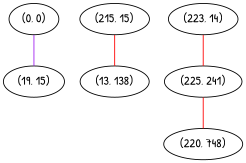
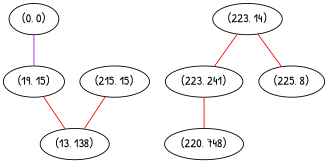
node "(225, 241)": label "(225, 241)" -> "(223, 241)"
node "(225, 8)": added
edge "(19, 15)" -- "(13, 138)": added
